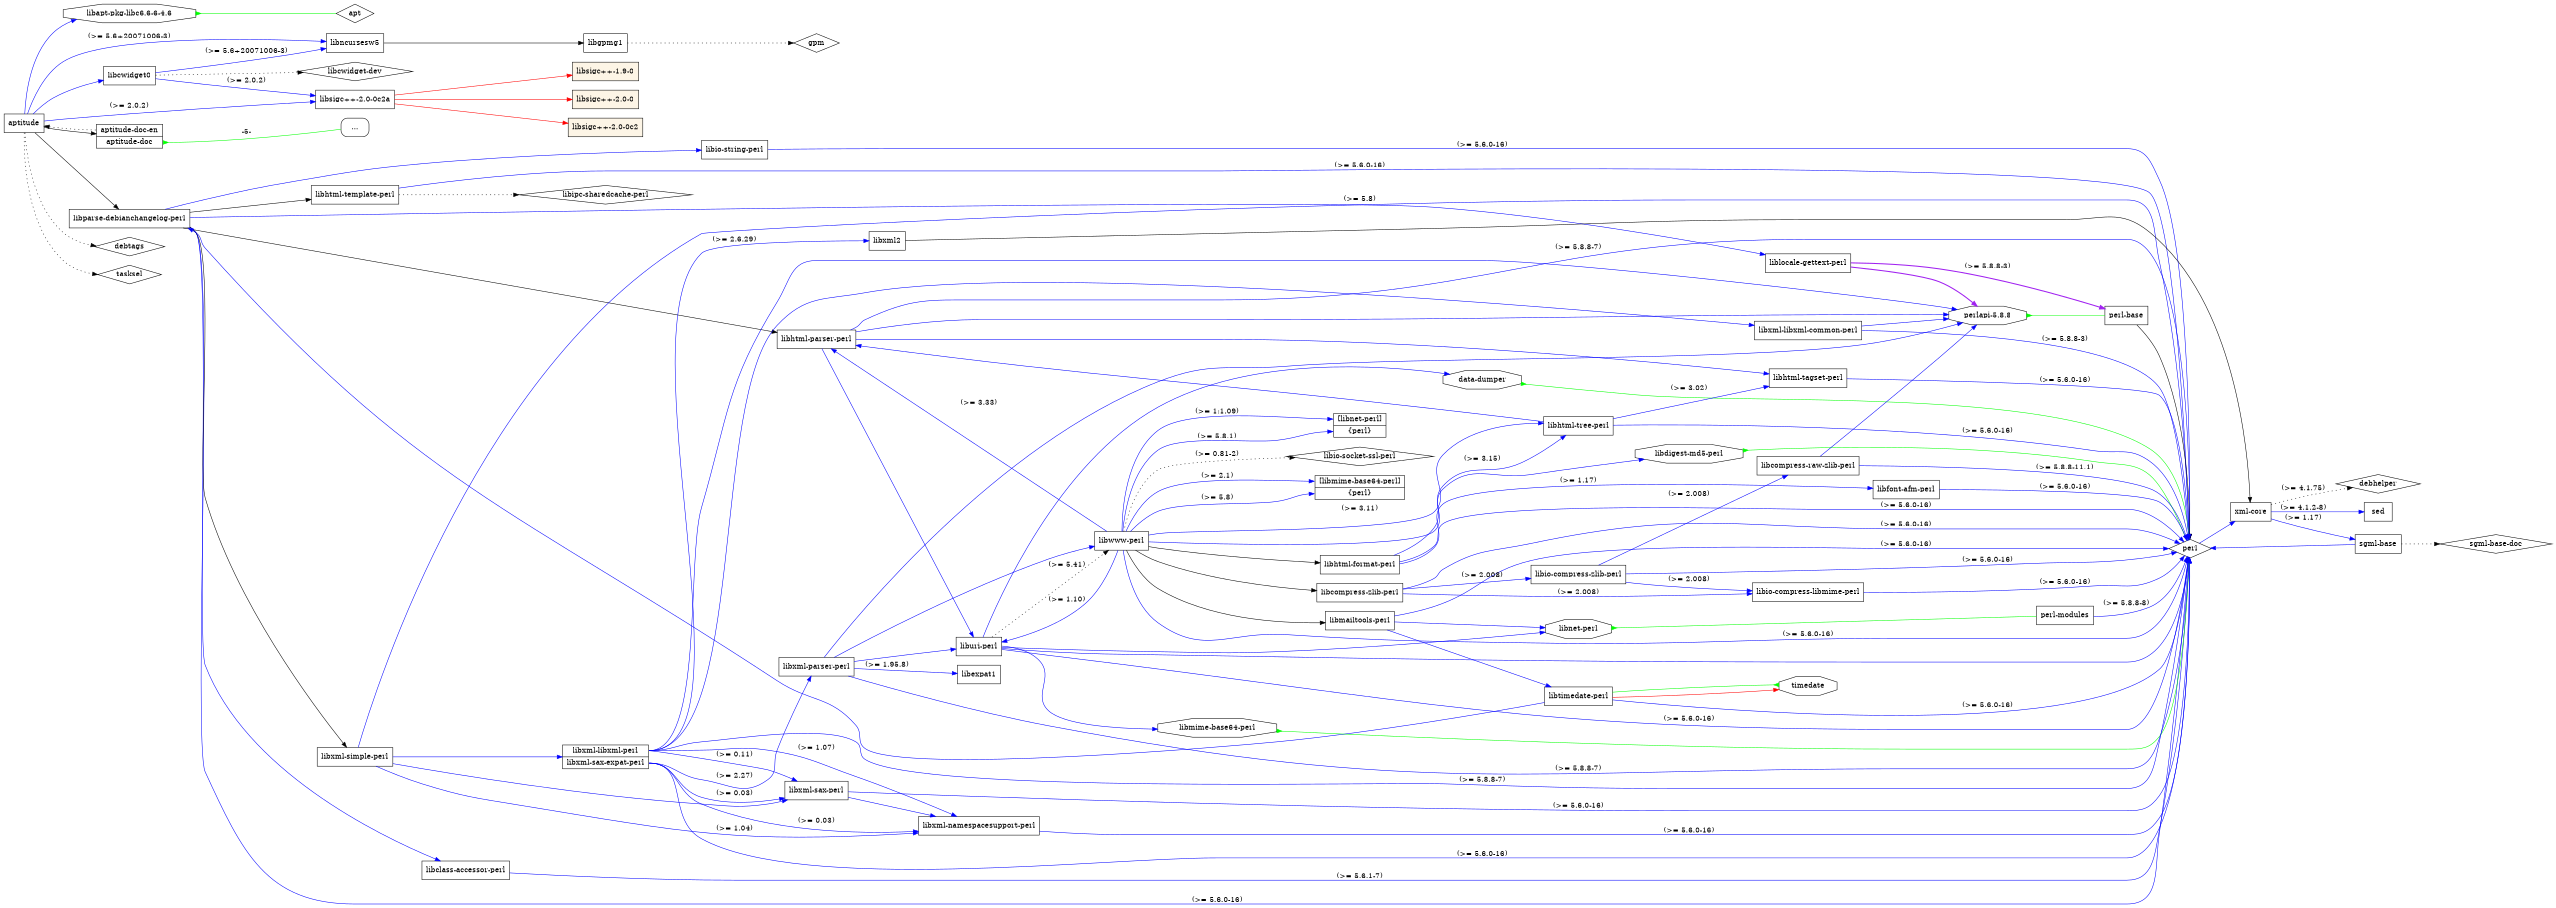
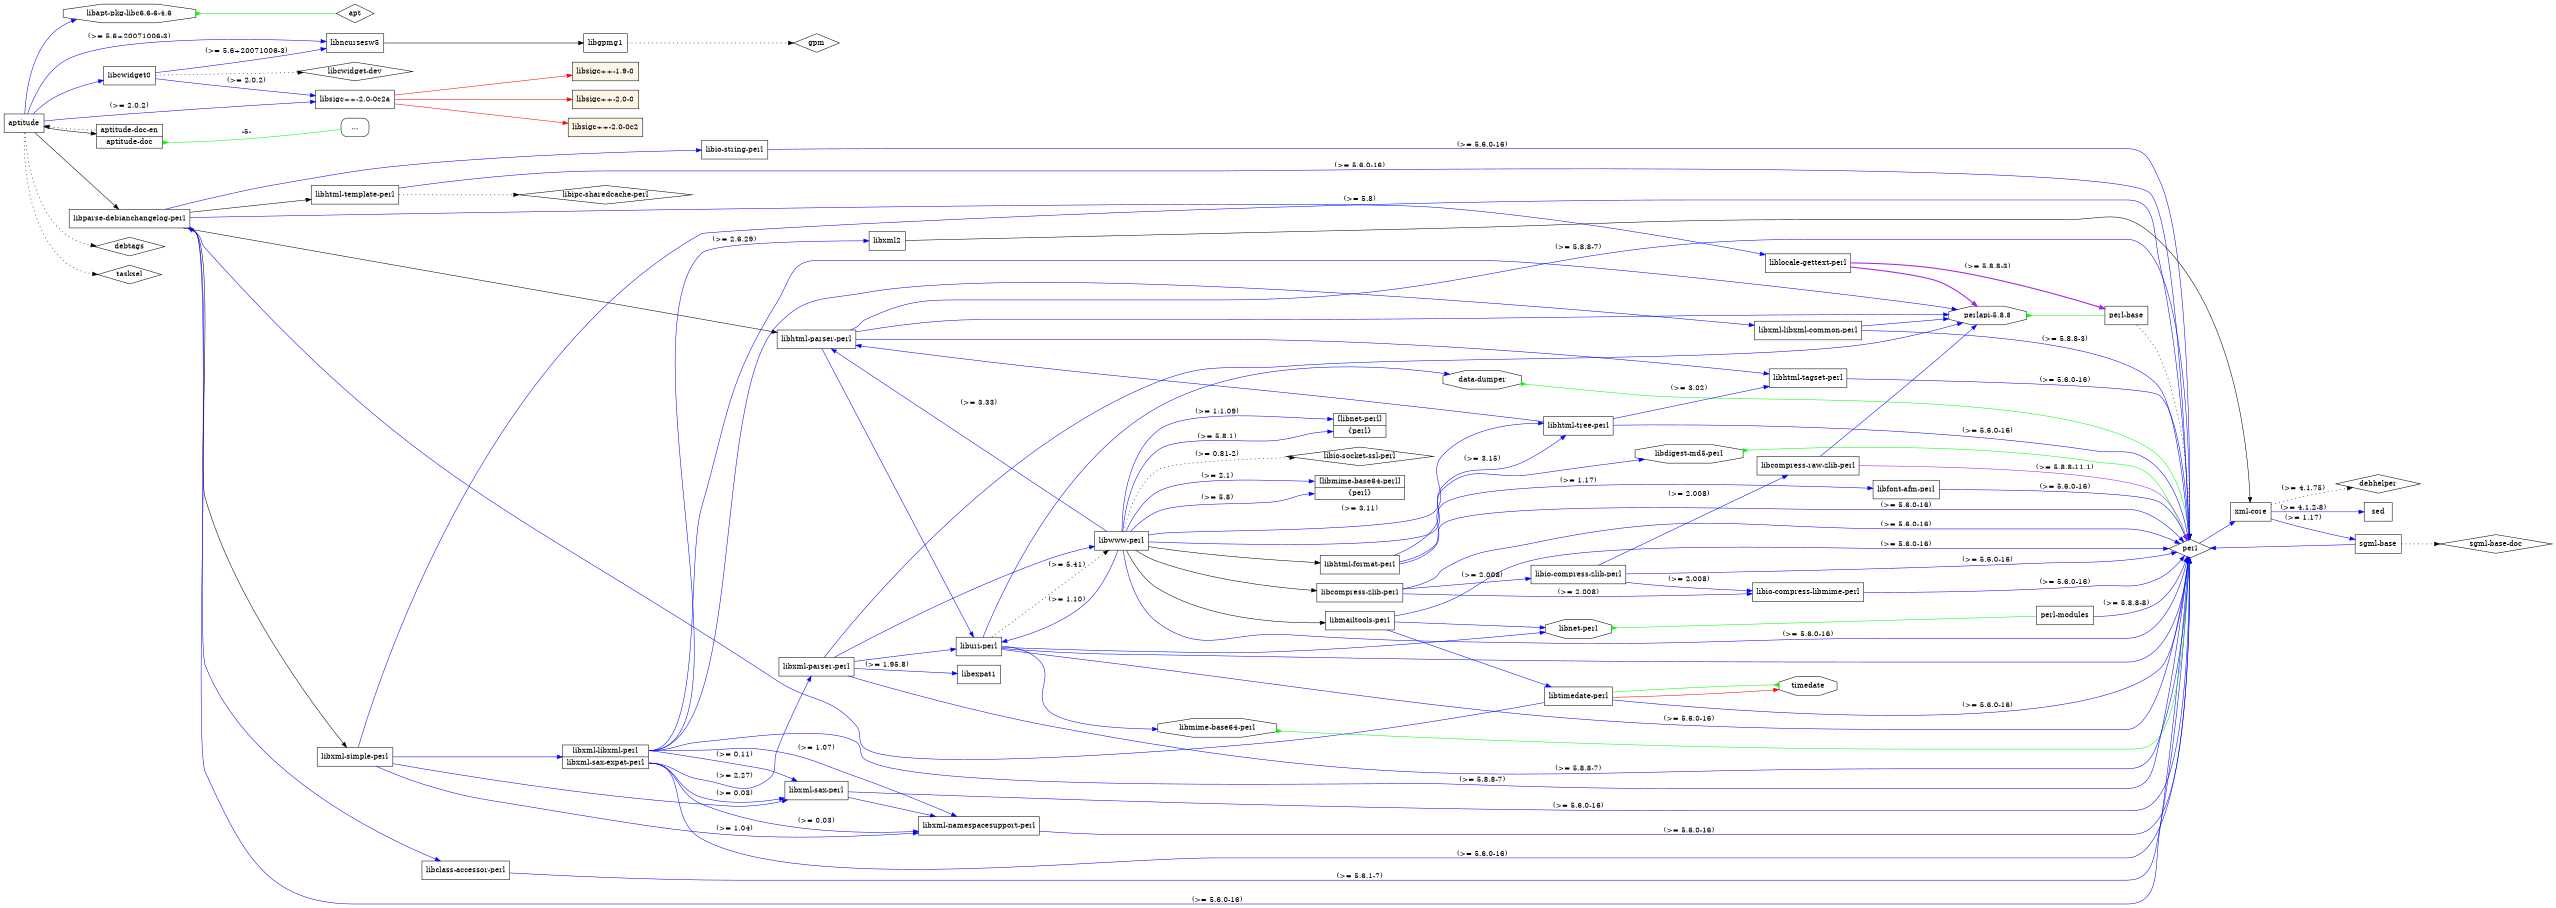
edge "perl-base" -> "perl": style solid -> dotted
edge "libcompress-raw-zlib-perl" -> "perl": color blue -> purple
